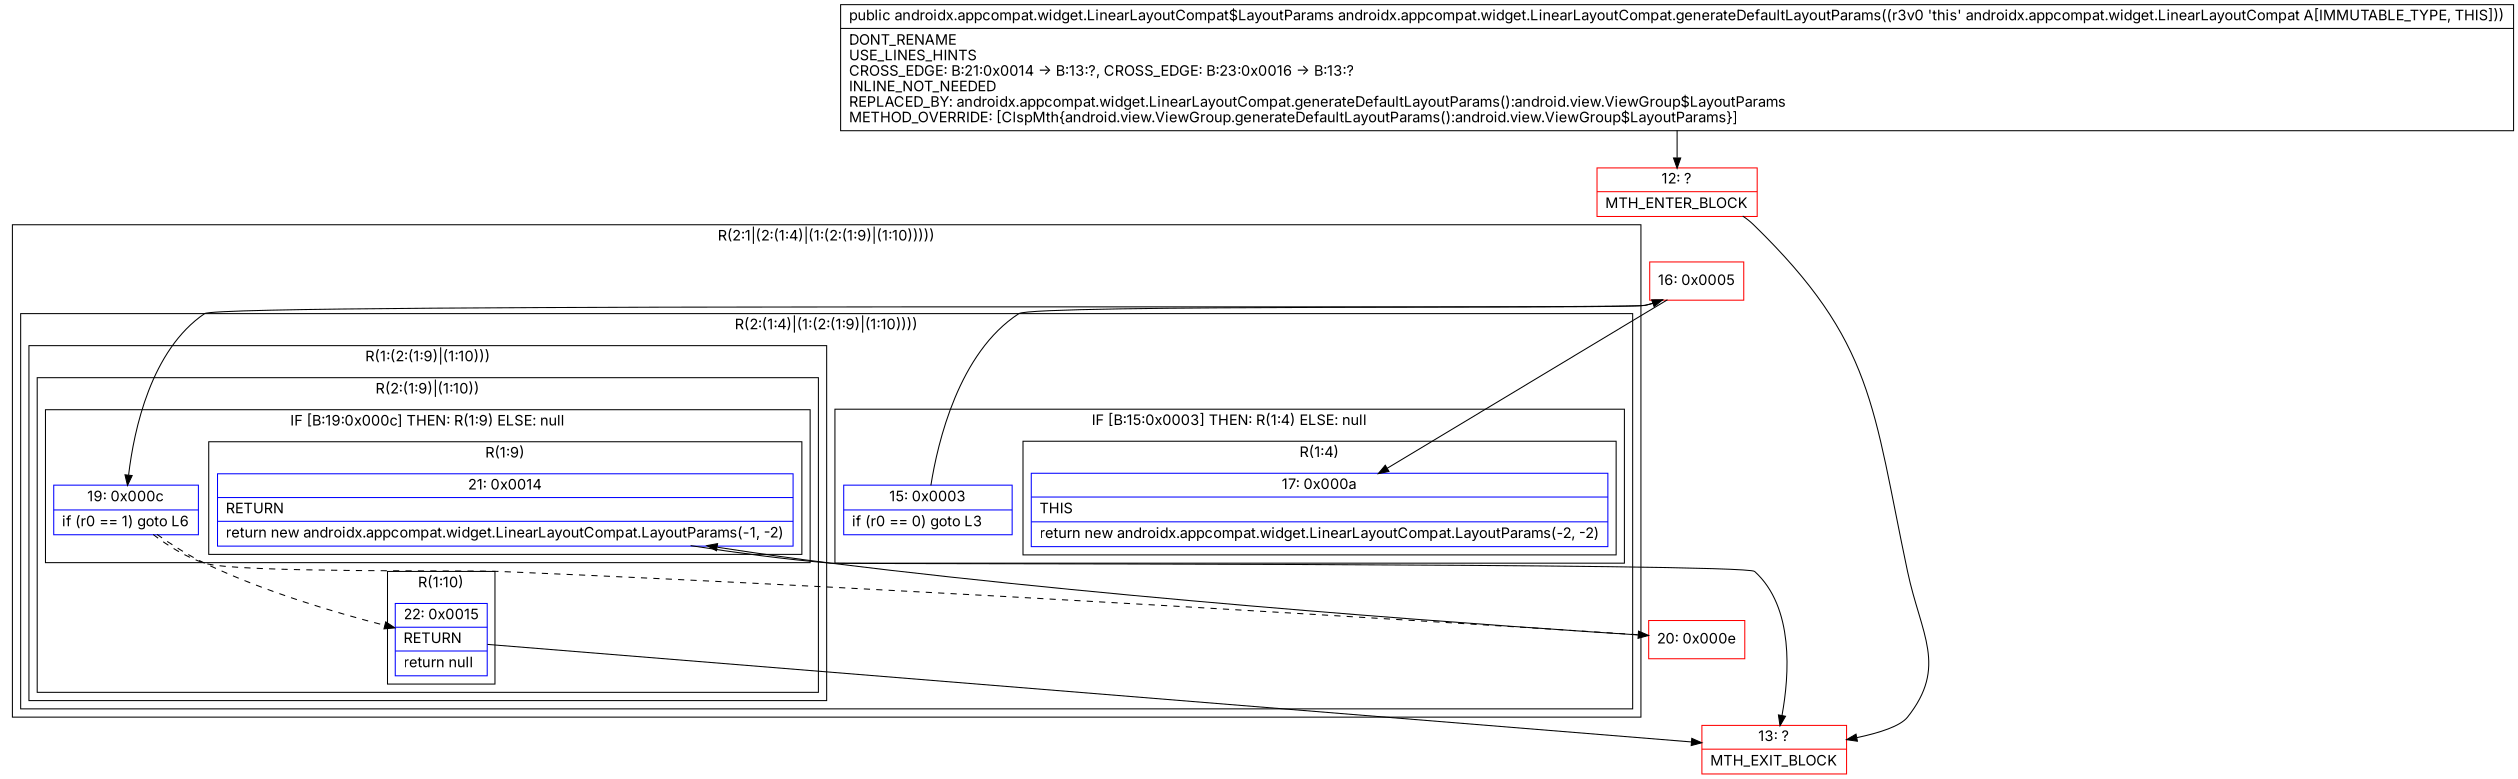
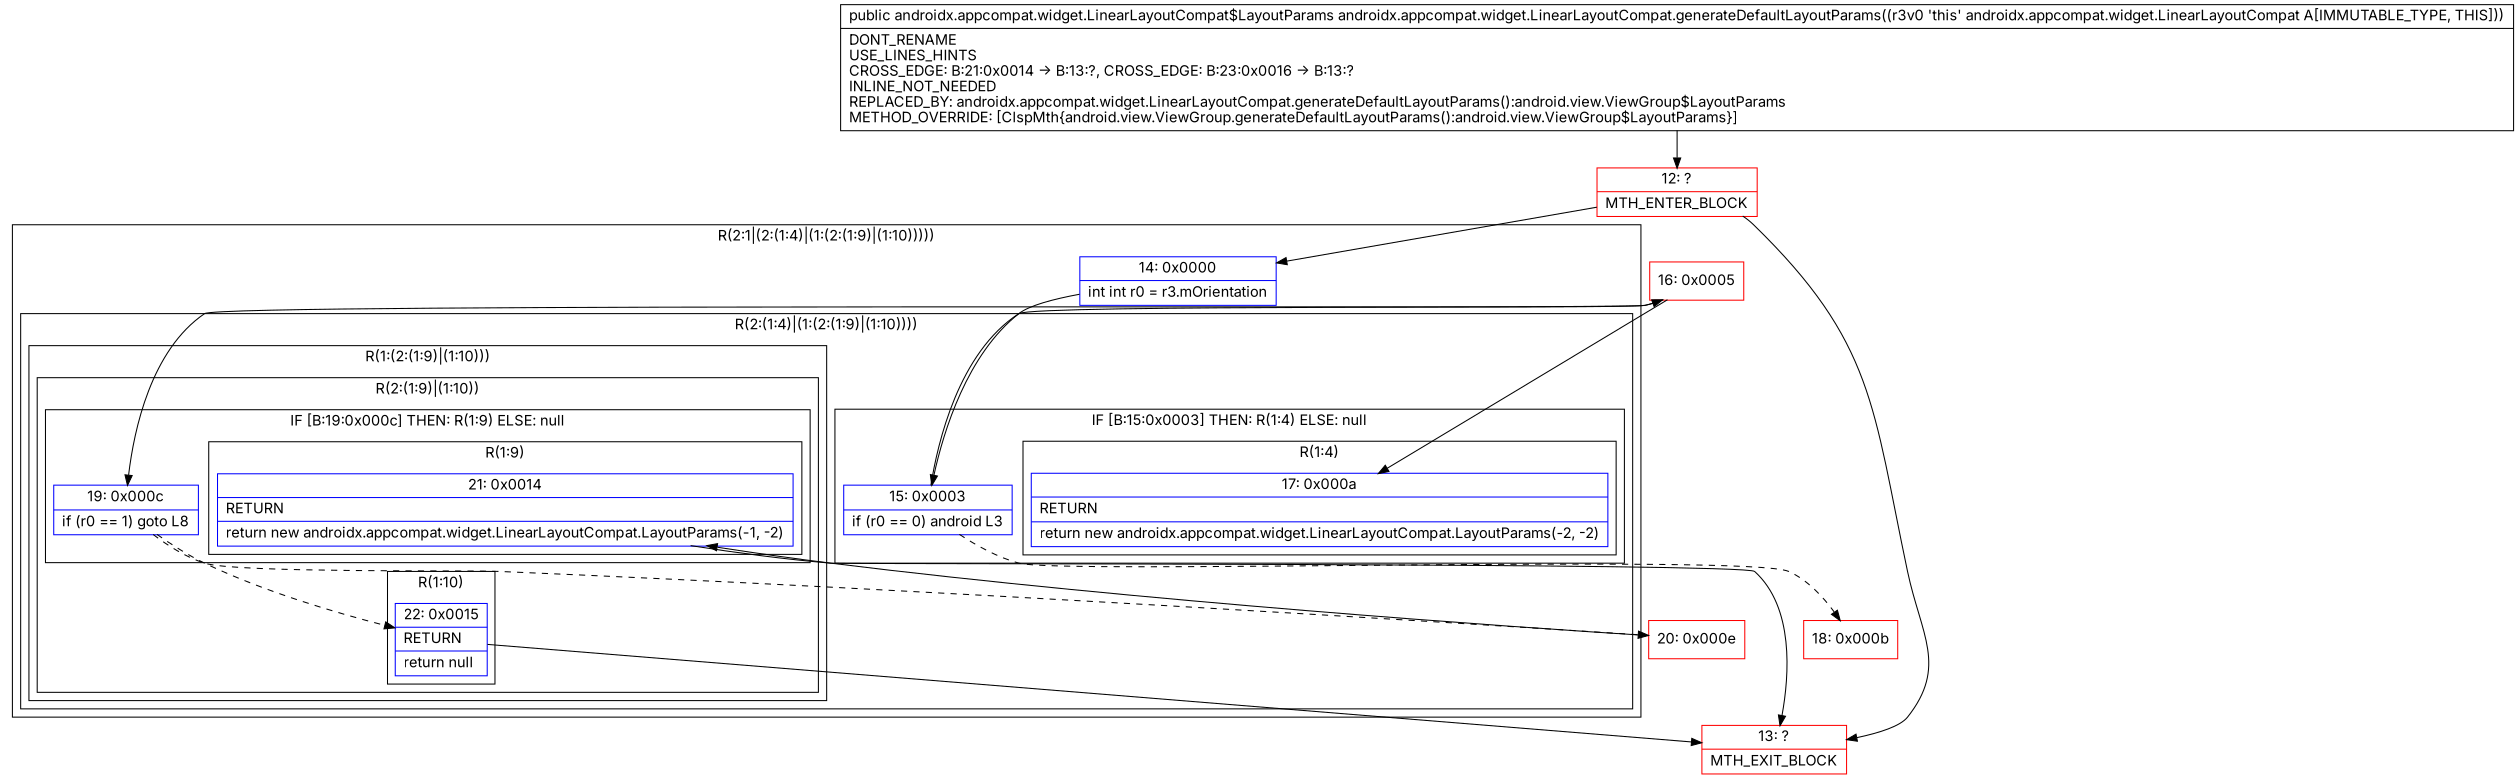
node "14: 0x0000": added
node "17: 0x000a": text "THIS" -> "RETURN"
node "19: 0x000c": text "if (r0 == 1) goto L6" -> "if (r0 == 1) goto L8"
node "15: 0x0003": text "if (r0 == 0) goto L3" -> "if (r0 == 0) android L3"
node "18: 0x000b": added
